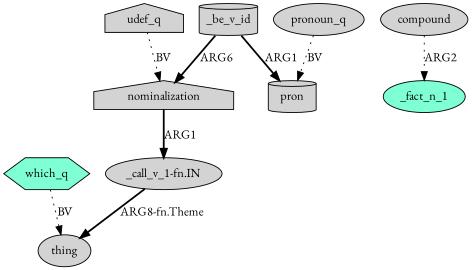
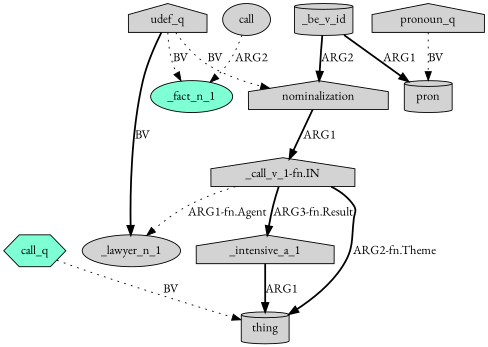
node "pronoun_q": shape ellipse -> house
node "compound": label "compound" -> "call"
edge "udef_q" -> "_fact_n_1": added, label "BV"
edge "_be_v_id" -> "nominalization": label "ARG6" -> "ARG2"
node "which_q": label "which_q" -> "call_q"
node "_call_v_1-fn.IN": shape ellipse -> house
edge "_call_v_1-fn.IN" -> "thing": label "ARG8-fn.Theme" -> "ARG2-fn.Theme"
node "thing": shape ellipse -> cylinder
node "_lawyer_n_1": added
node "_intensive_a_1": added
